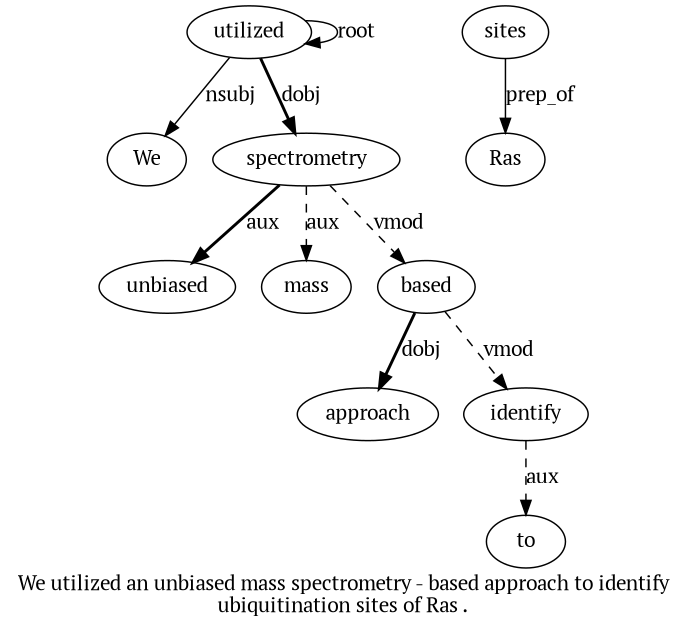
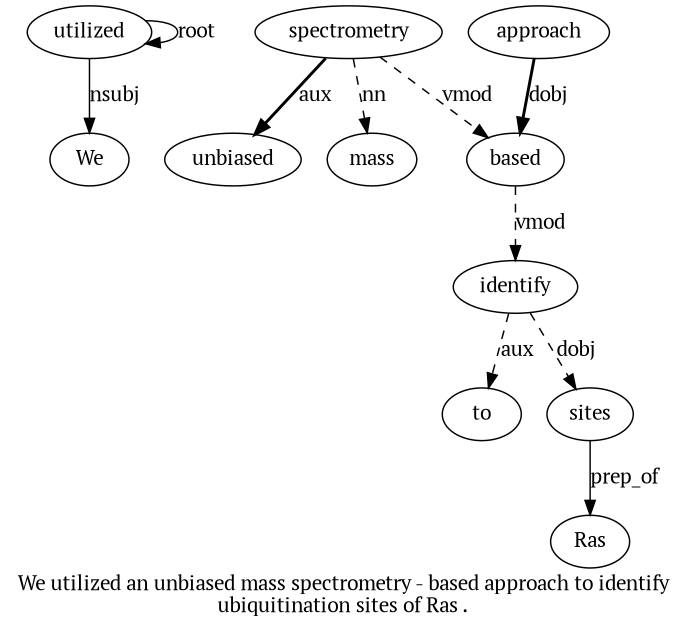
edge "utilized" -> "spectrometry": removed, label "dobj"
edge "spectrometry" -> "mass": label "aux" -> "nn"
edge "based" -> "approach": reversed
edge "identify" -> "sites": added, label "dobj"
